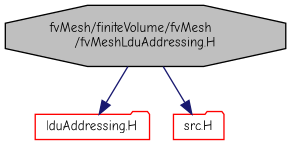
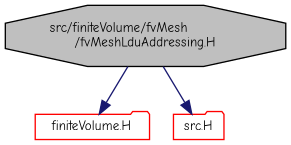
node "fvMesh/finiteVolume/fvMesh /fvMeshLduAddressing.H": label "fvMesh/finiteVolume/fvMesh /fvMeshLduAddressing.H" -> "src/finiteVolume/fvMesh /fvMeshLduAddressing.H"
node "lduAddressing.H": label "lduAddressing.H" -> "finiteVolume.H"
